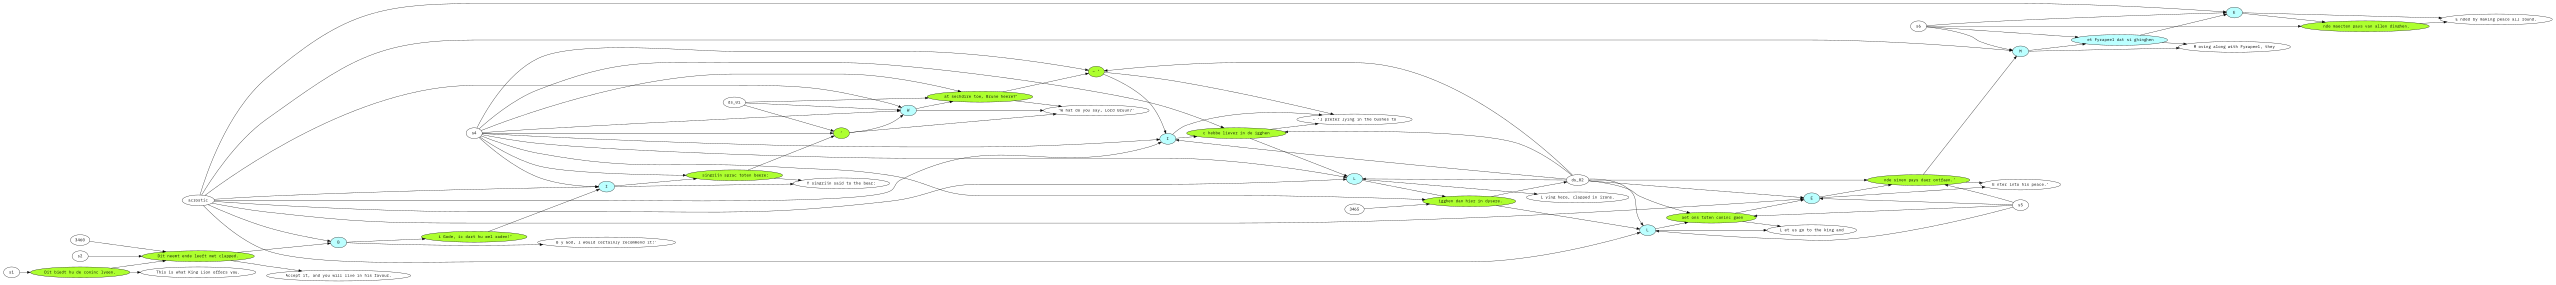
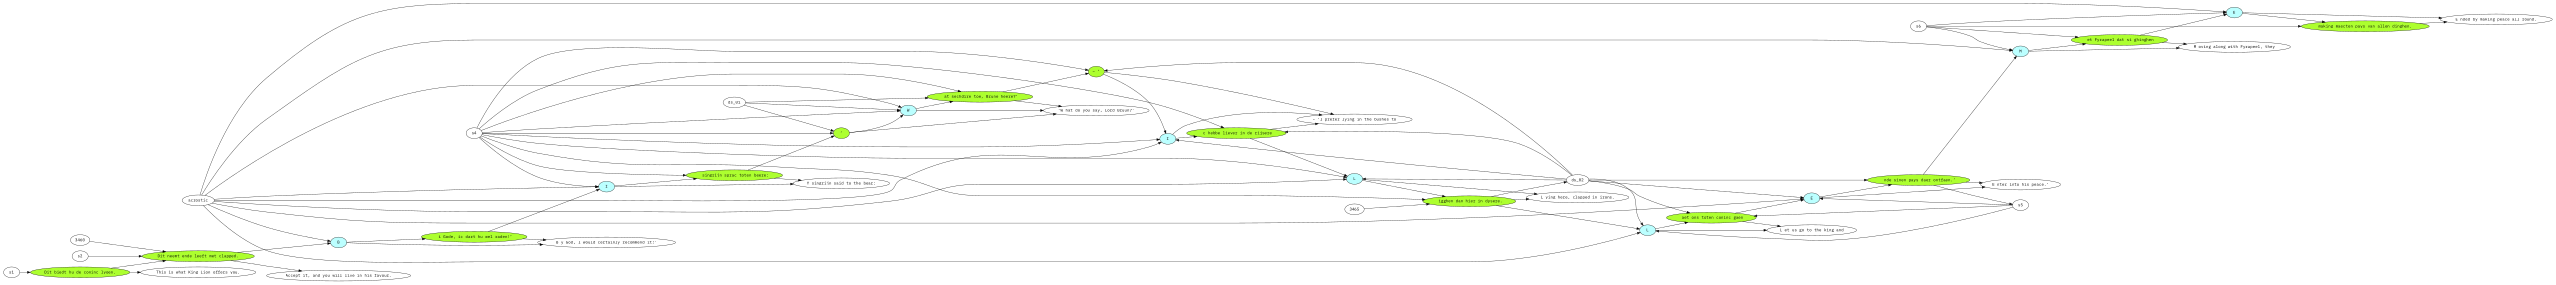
node "nde maecten pays van allen dinghen.": label "nde maecten pays van allen dinghen." -> "making maecten pays van allen dinghen."
node "et Fyrapeel dat si ghinghen": fillcolor paleturquoise1 -> greenyellow
node "c hebbe liever in de igghen": label "c hebbe liever in de igghen" -> "c hebbe liever in de rijsere"
edge "s5" -> "nde sinen pays daer ontfaen.’": reversed
edge "igghen dan hier in dysere." -> "L ying here, clapped in irons.": added
edge "i Gode, ic dart hu wel raden!’" -> "B y God, I would certainly recommend it!’": added
